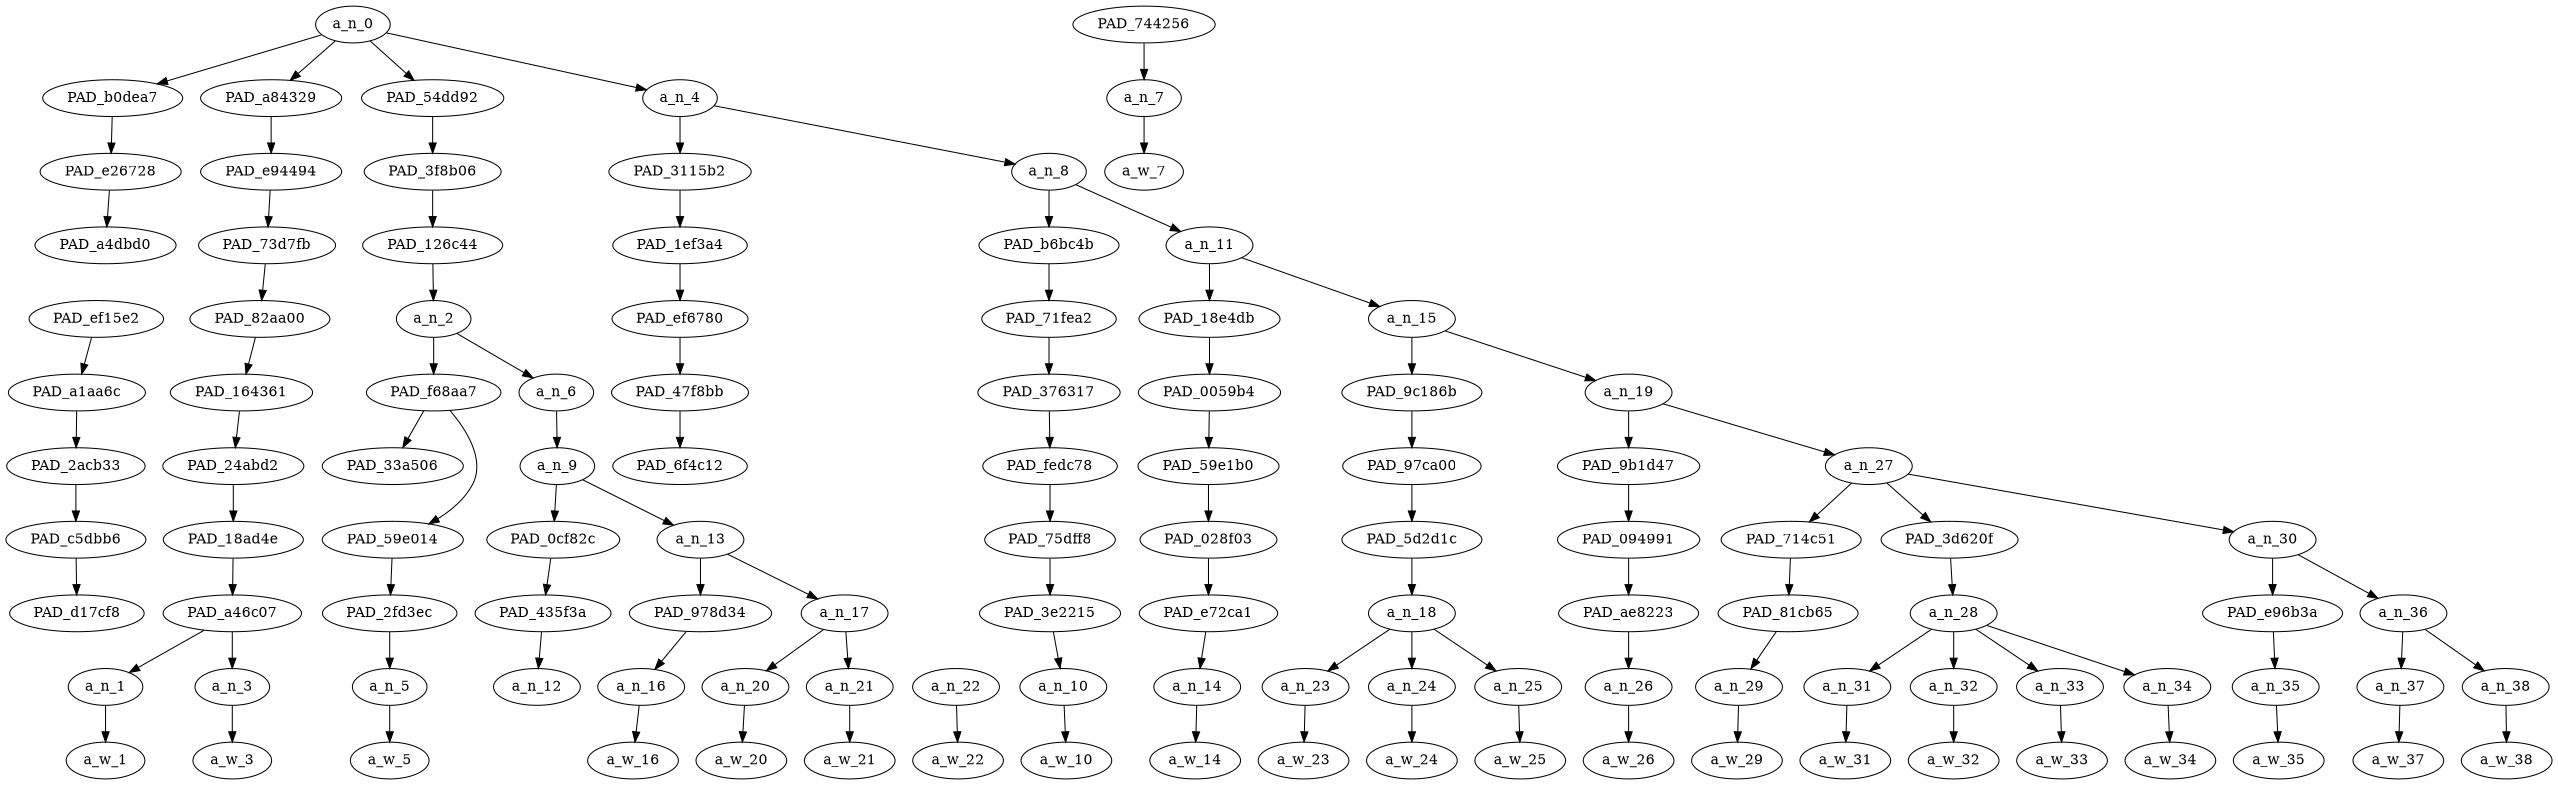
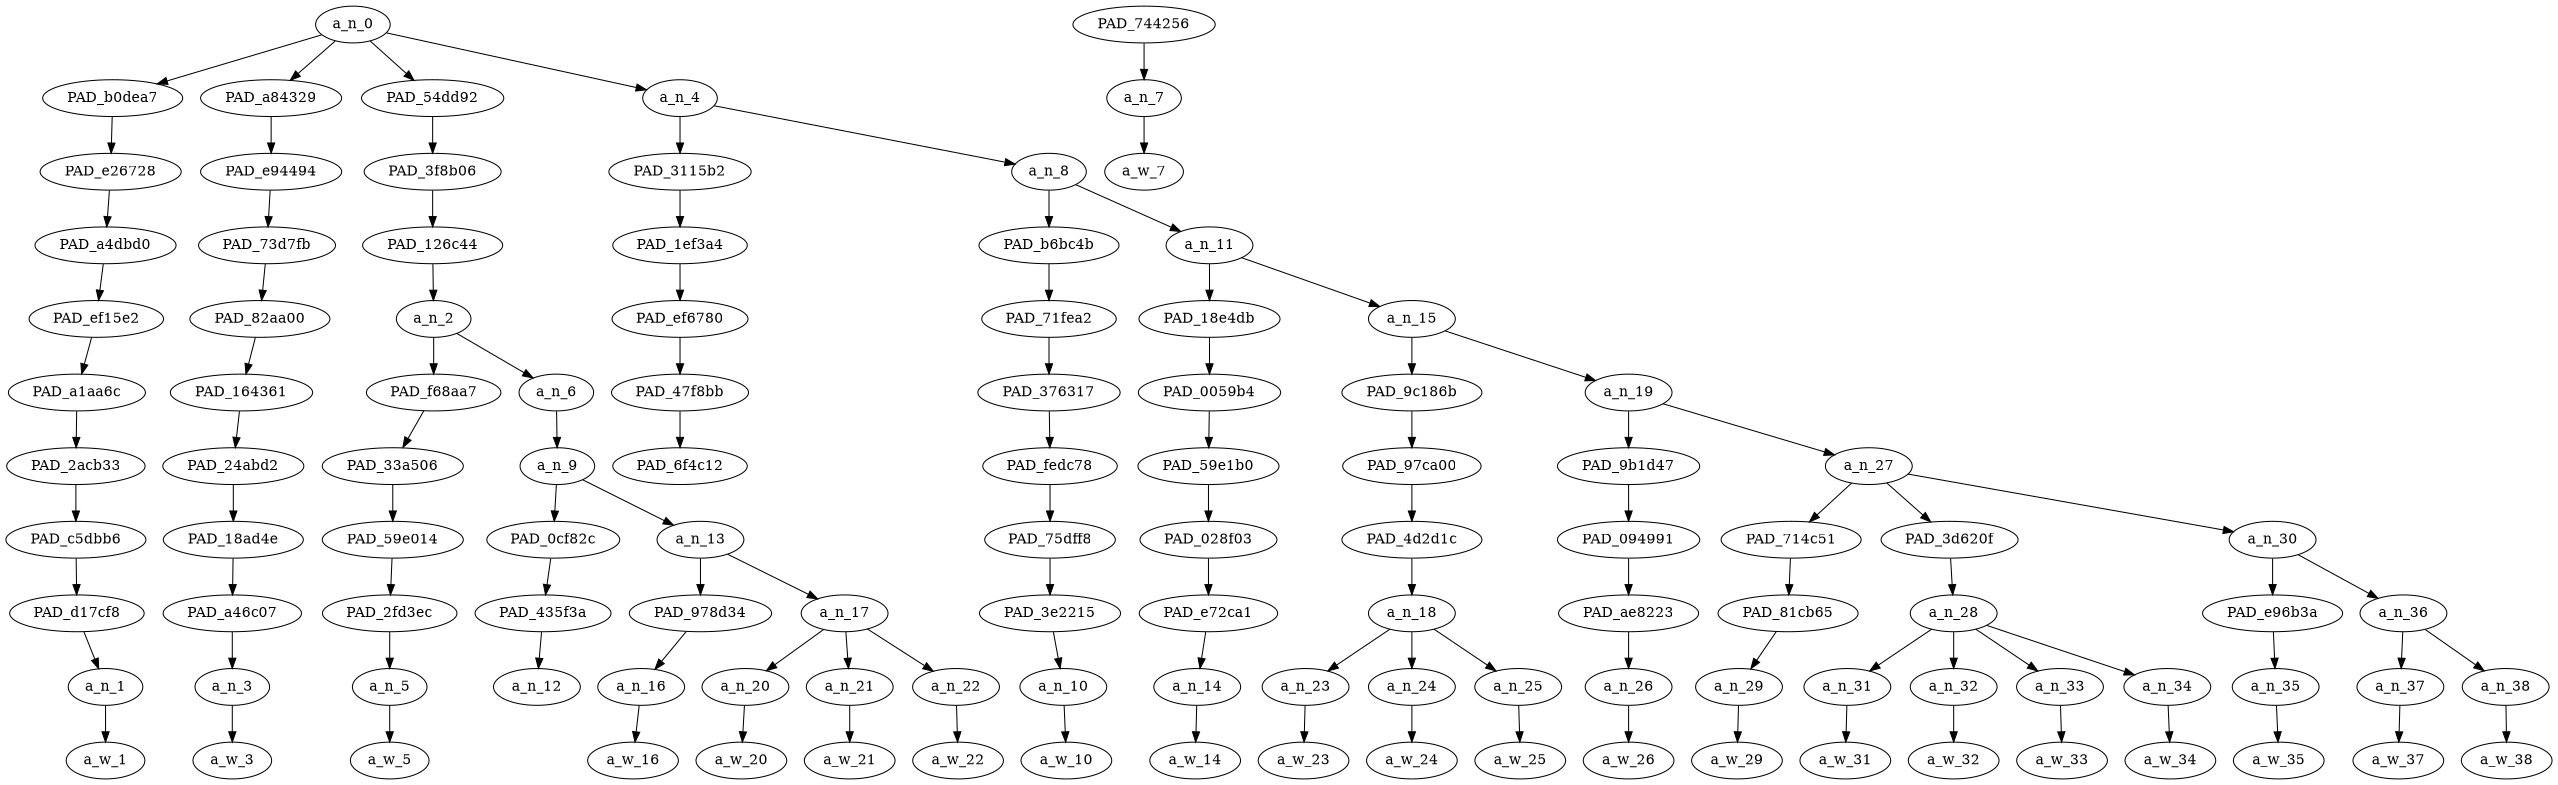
edge "PAD_a4dbd0" -> "PAD_ef15e2": added
edge "PAD_f68aa7" -> "PAD_59e014": now "PAD_33a506" -> "PAD_59e014"
node "PAD_5d2d1c": label "PAD_5d2d1c" -> "PAD_4d2d1c"
edge "a_n_17" -> "a_n_22": added
edge "PAD_a46c07" -> "a_n_1": now "PAD_d17cf8" -> "a_n_1"
